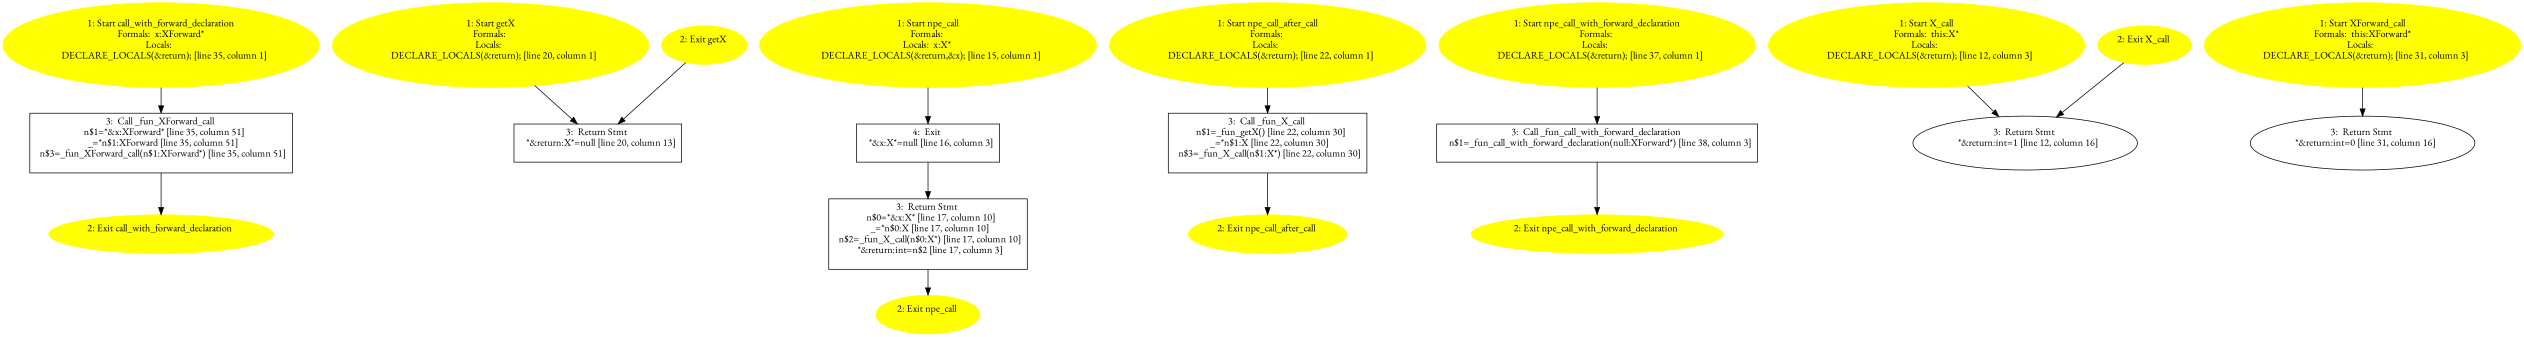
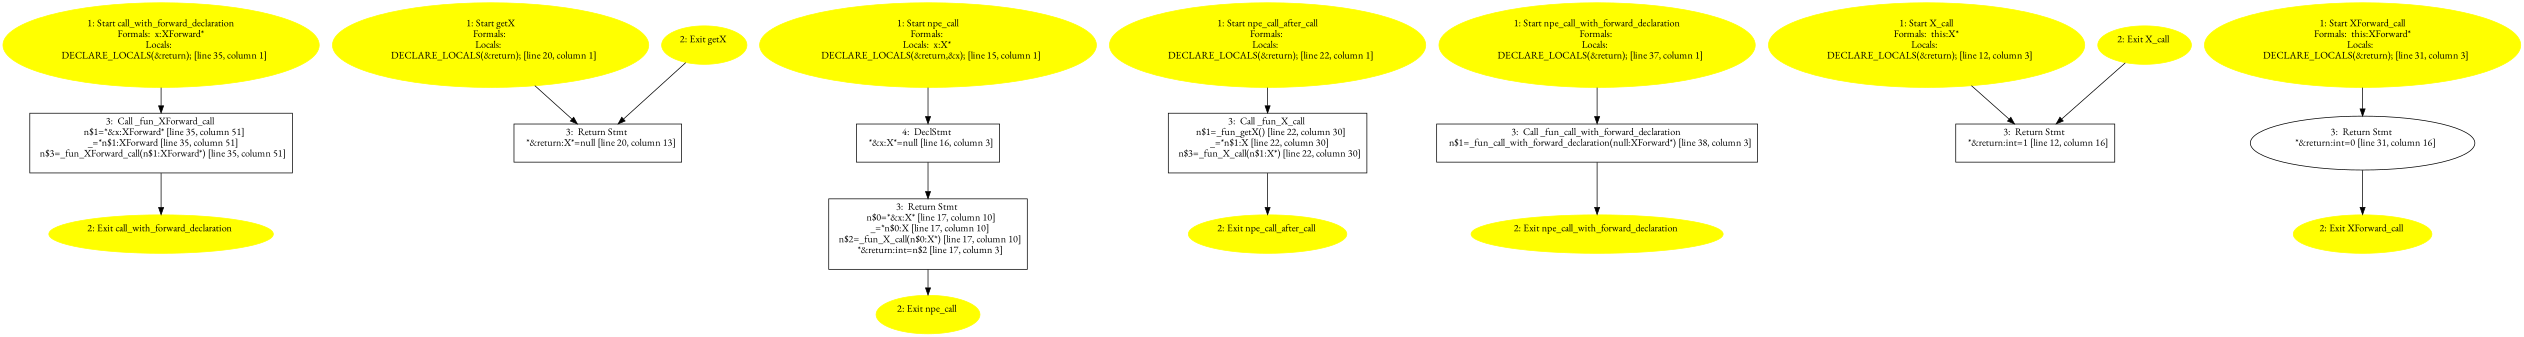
node "4:  Exit *&x:X*=null [line 16, column 3]": label "4:  Exit *&x:X*=null [line 16, column 3]" -> "4:  DeclStmt *&x:X*=null [line 16, column 3]"
node "3:  Return Stmt *&return:int=1 [line 12, column 16]": shape ellipse -> box
node "2: Exit XForward_call": added
